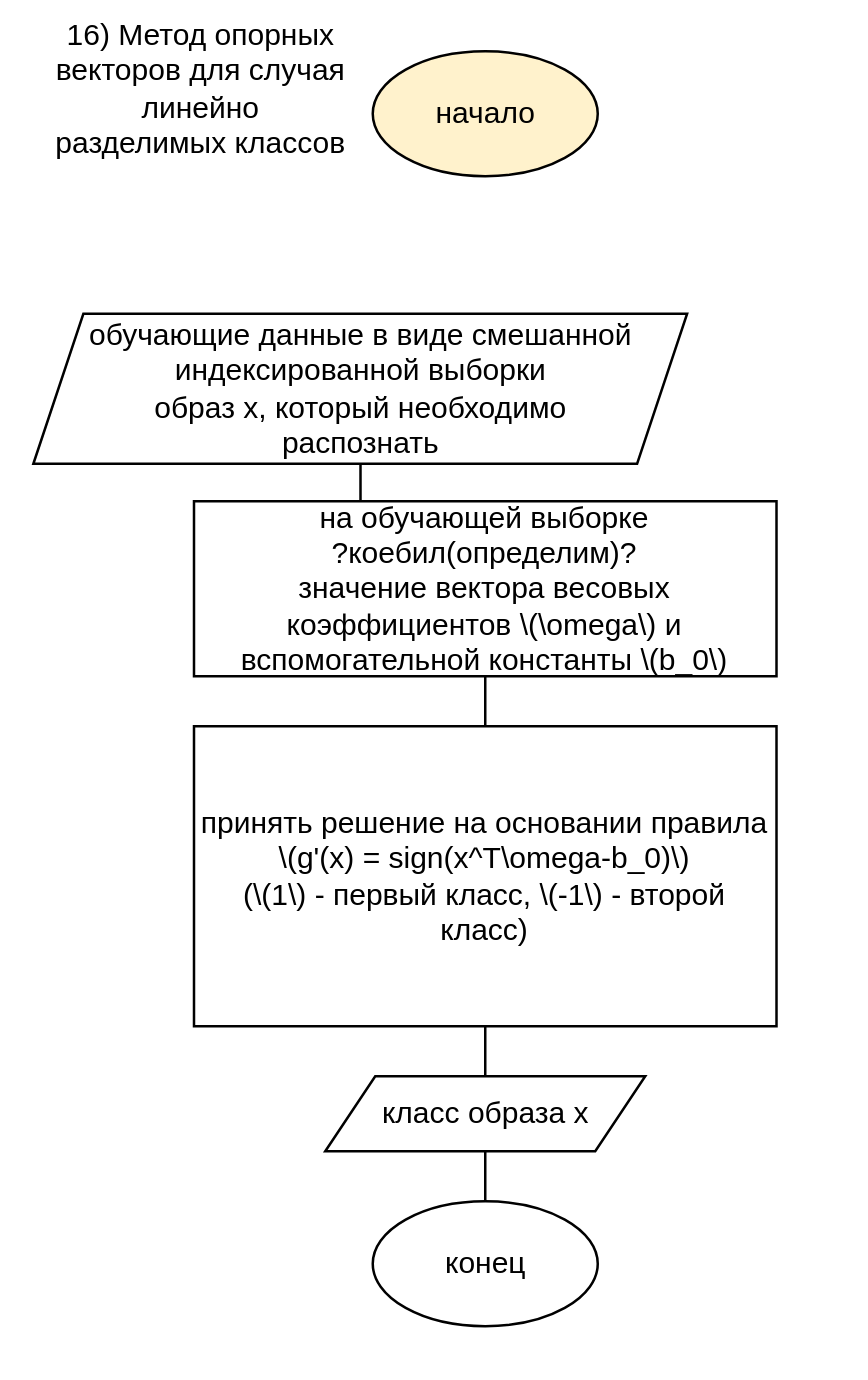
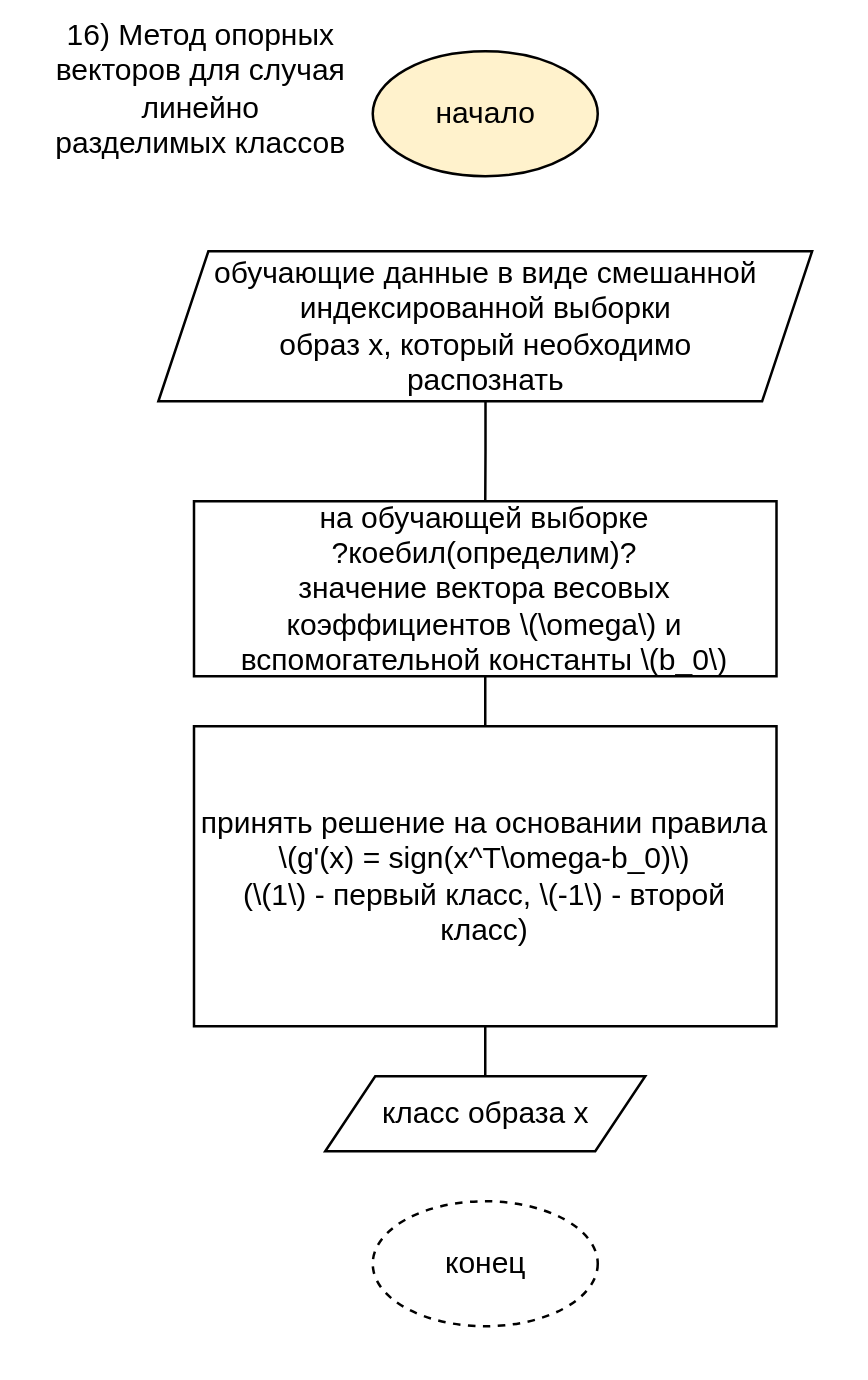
node "обучающие данные в виде смешанной индексированной выборки образ x, который необходимо распознать": moved (360, 389) -> (485, 326)
edge "класс образа x" -- "конец": removed
node "конец": style solid -> dashed
